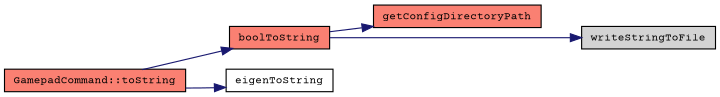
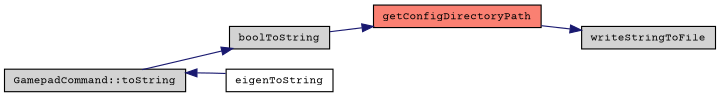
node "boolToString": fillcolor salmon -> lightgrey
edge "boolToString" -> "writeStringToFile": now "getConfigDirectoryPath" -> "writeStringToFile"
node "GamepadCommand::toString": fillcolor salmon -> lightgrey
edge "GamepadCommand::toString" -> "eigenToString": reversed
